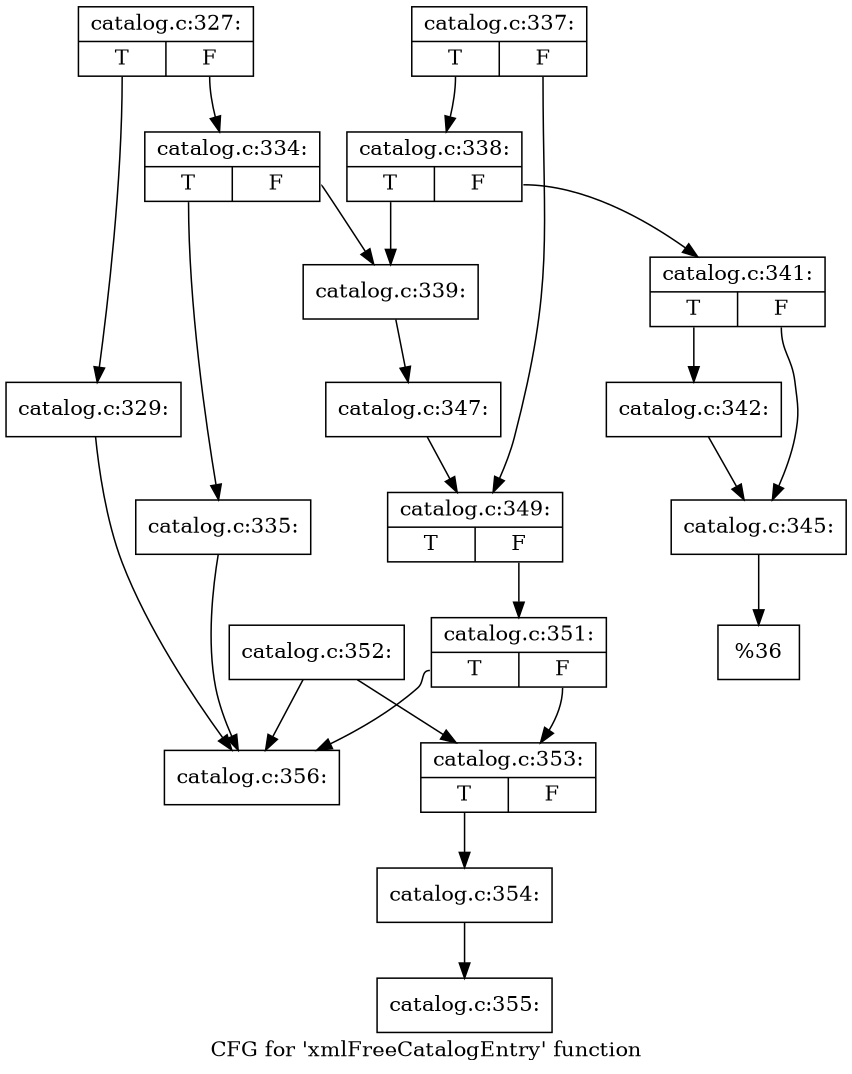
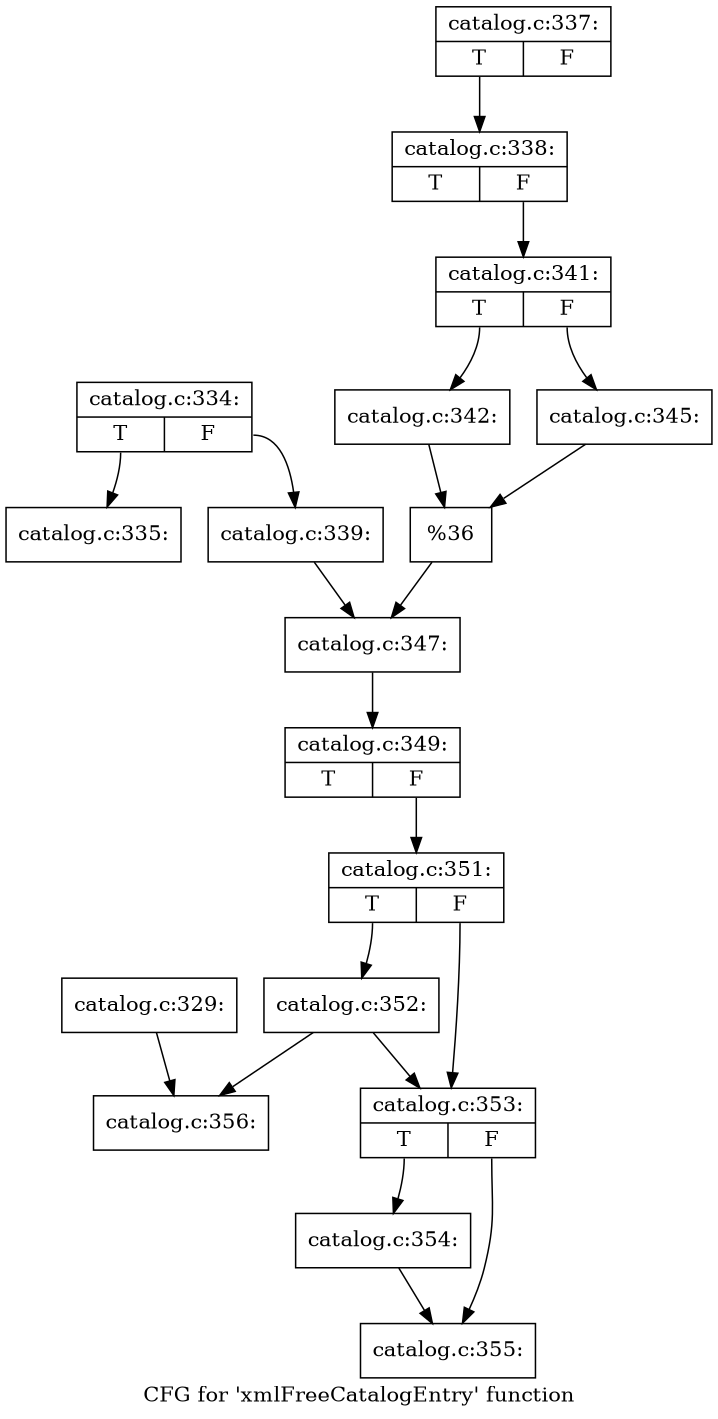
node "catalog.c:327:": removed
edge "catalog.c:338:" -> "catalog.c:339:": removed
edge "catalog.c:337:" -> "catalog.c:349:": removed
edge "catalog.c:342:" -> "catalog.c:345:": now "catalog.c:342:" -> "%36"
edge "%36" -> "catalog.c:347:": added
edge "catalog.c:335:" -> "catalog.c:356:": removed
edge "catalog.c:351:" -> "catalog.c:356:": now "catalog.c:351:" -> "catalog.c:352:"
edge "catalog.c:353:" -> "catalog.c:355:": added
